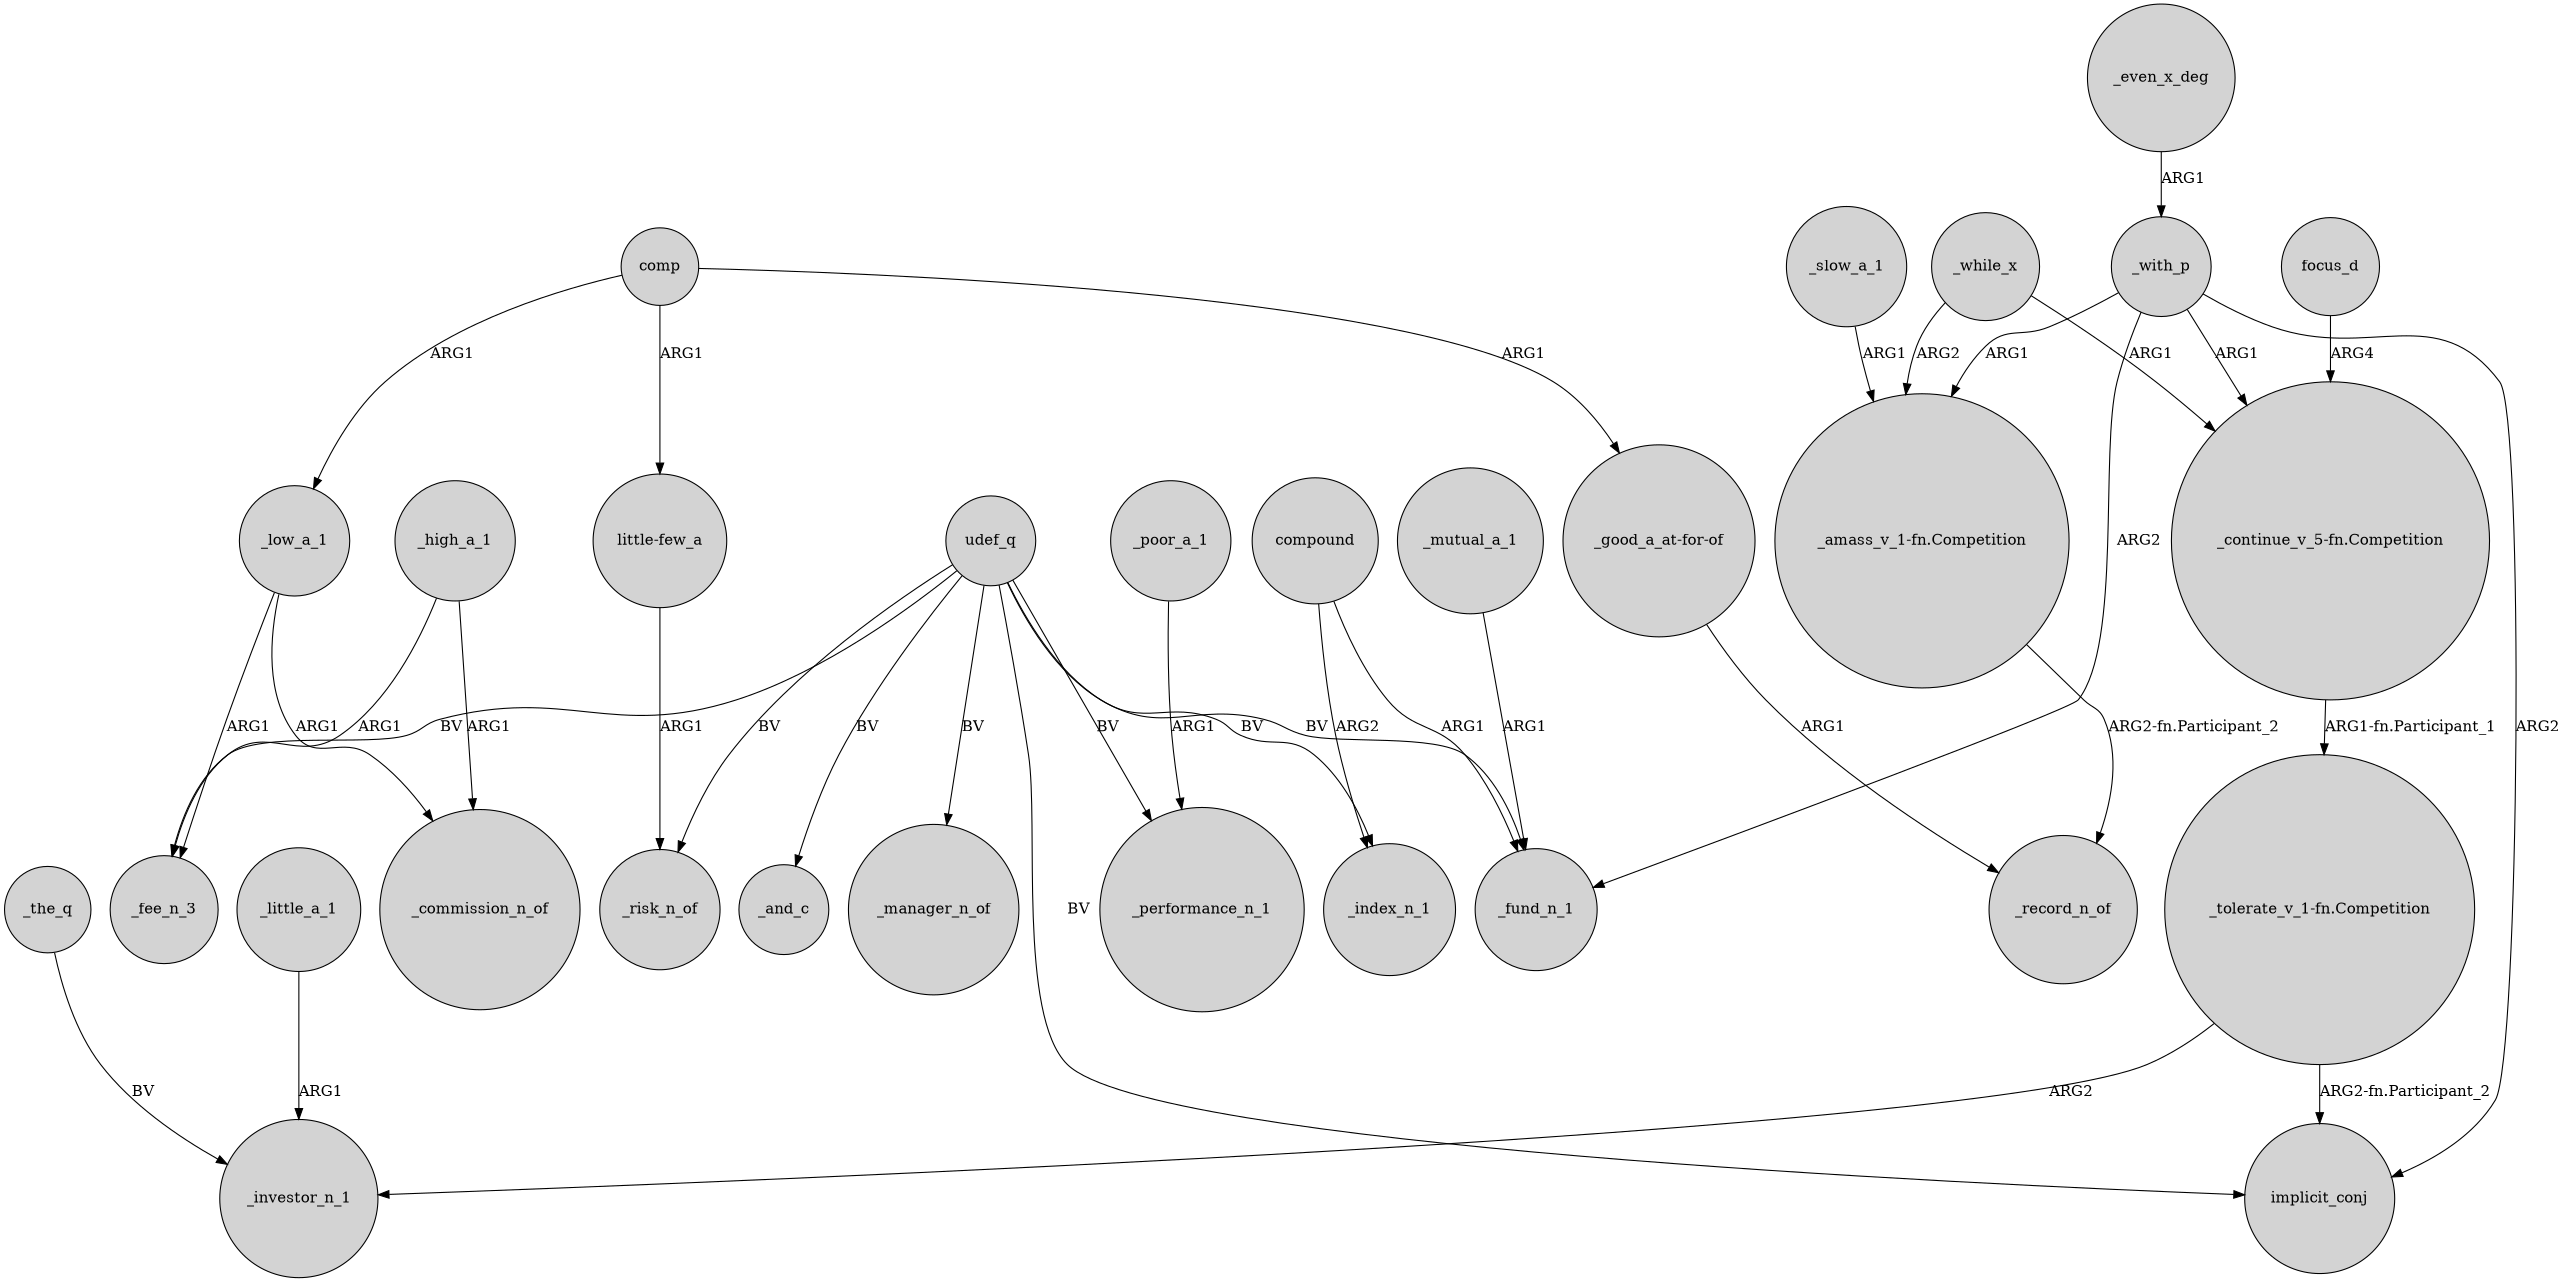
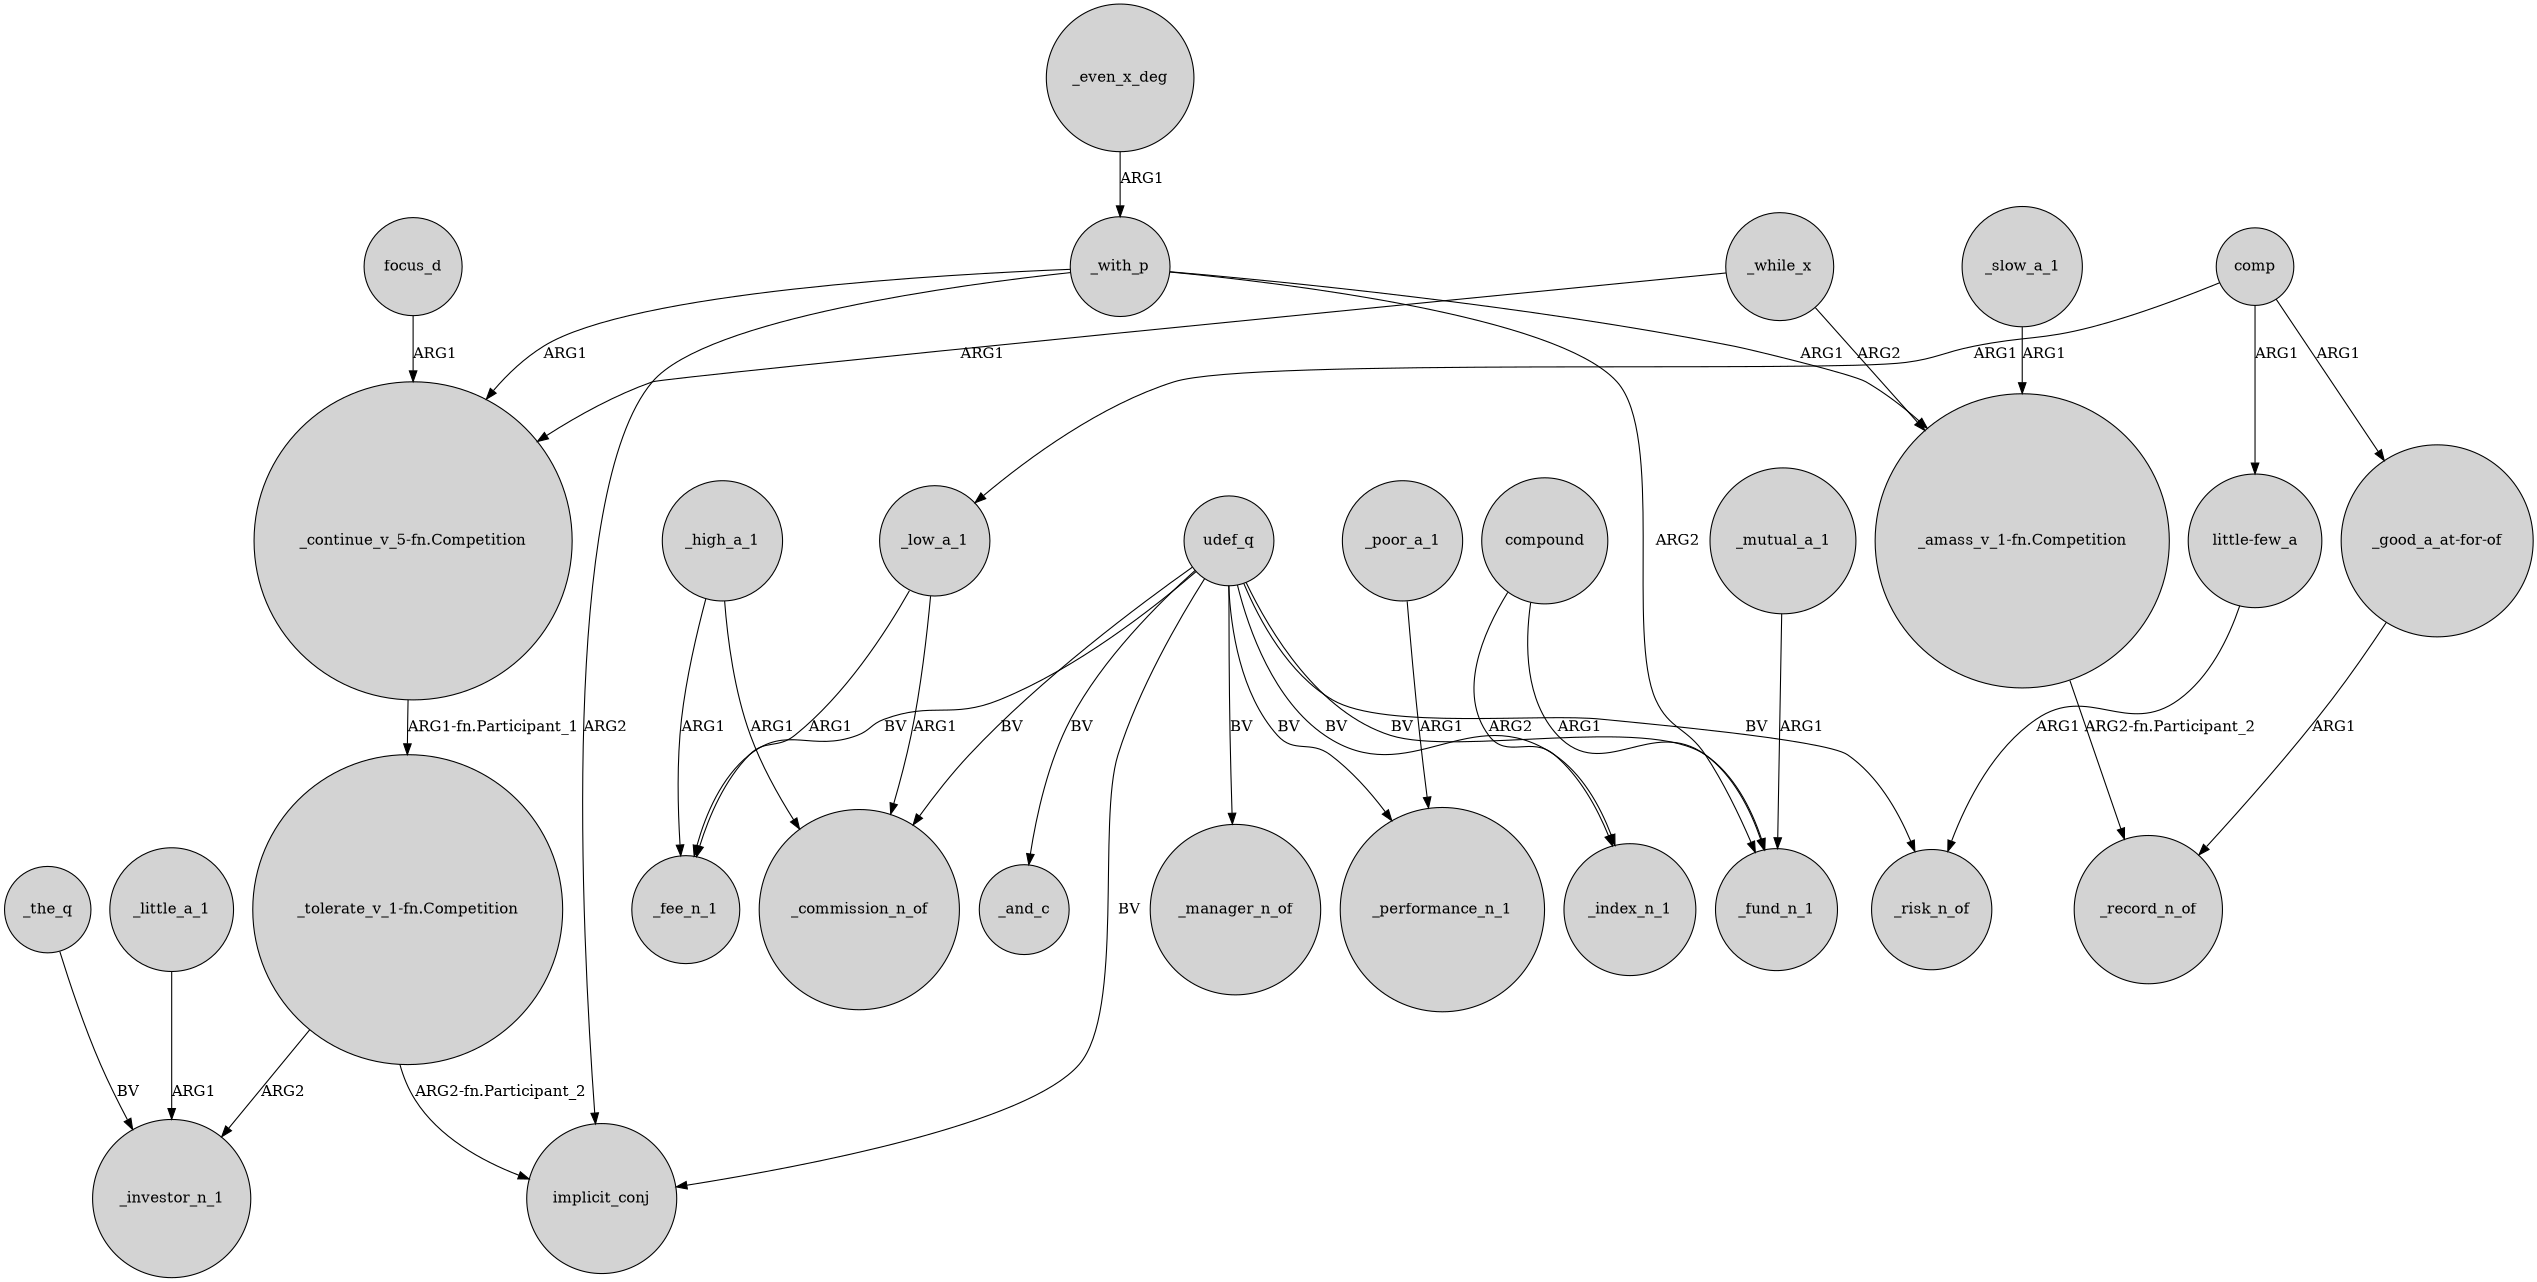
edge "focus_d" -> "_continue_v_5-fn.Competition": label "ARG4" -> "ARG1"
edge "udef_q" -> "_commission_n_of": added, label "BV"
node "_fee_n_3": label "_fee_n_3" -> "_fee_n_1"
